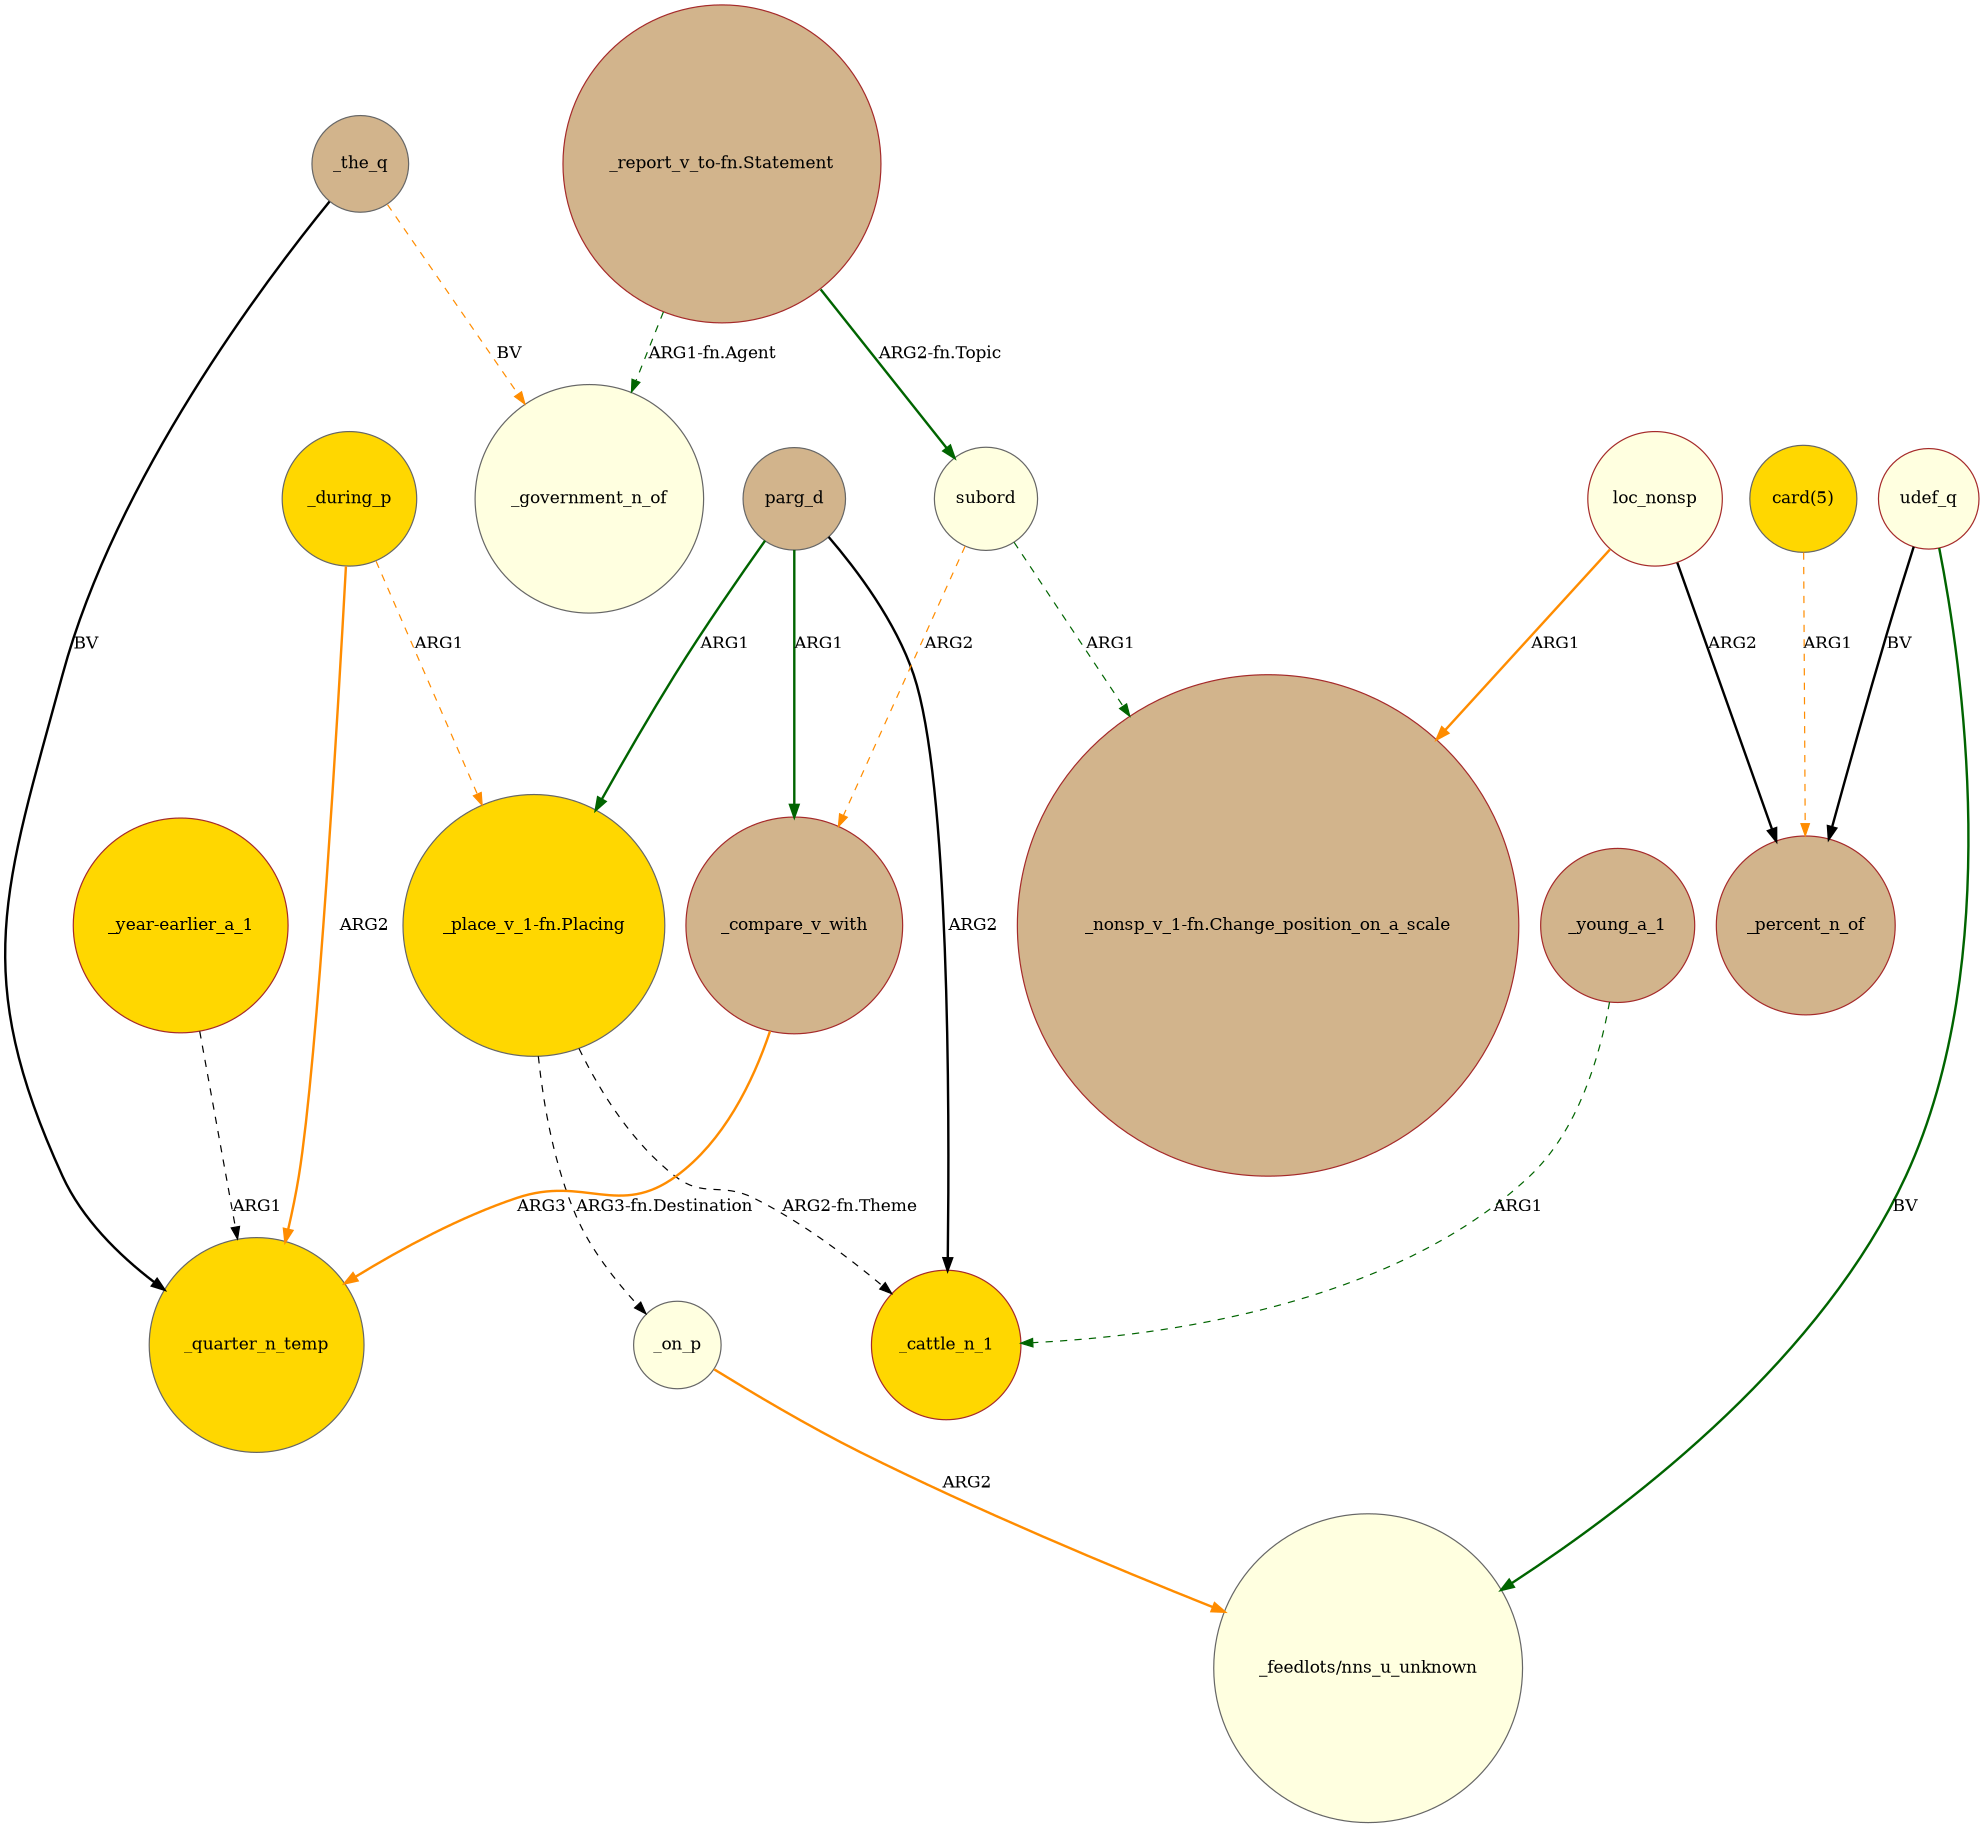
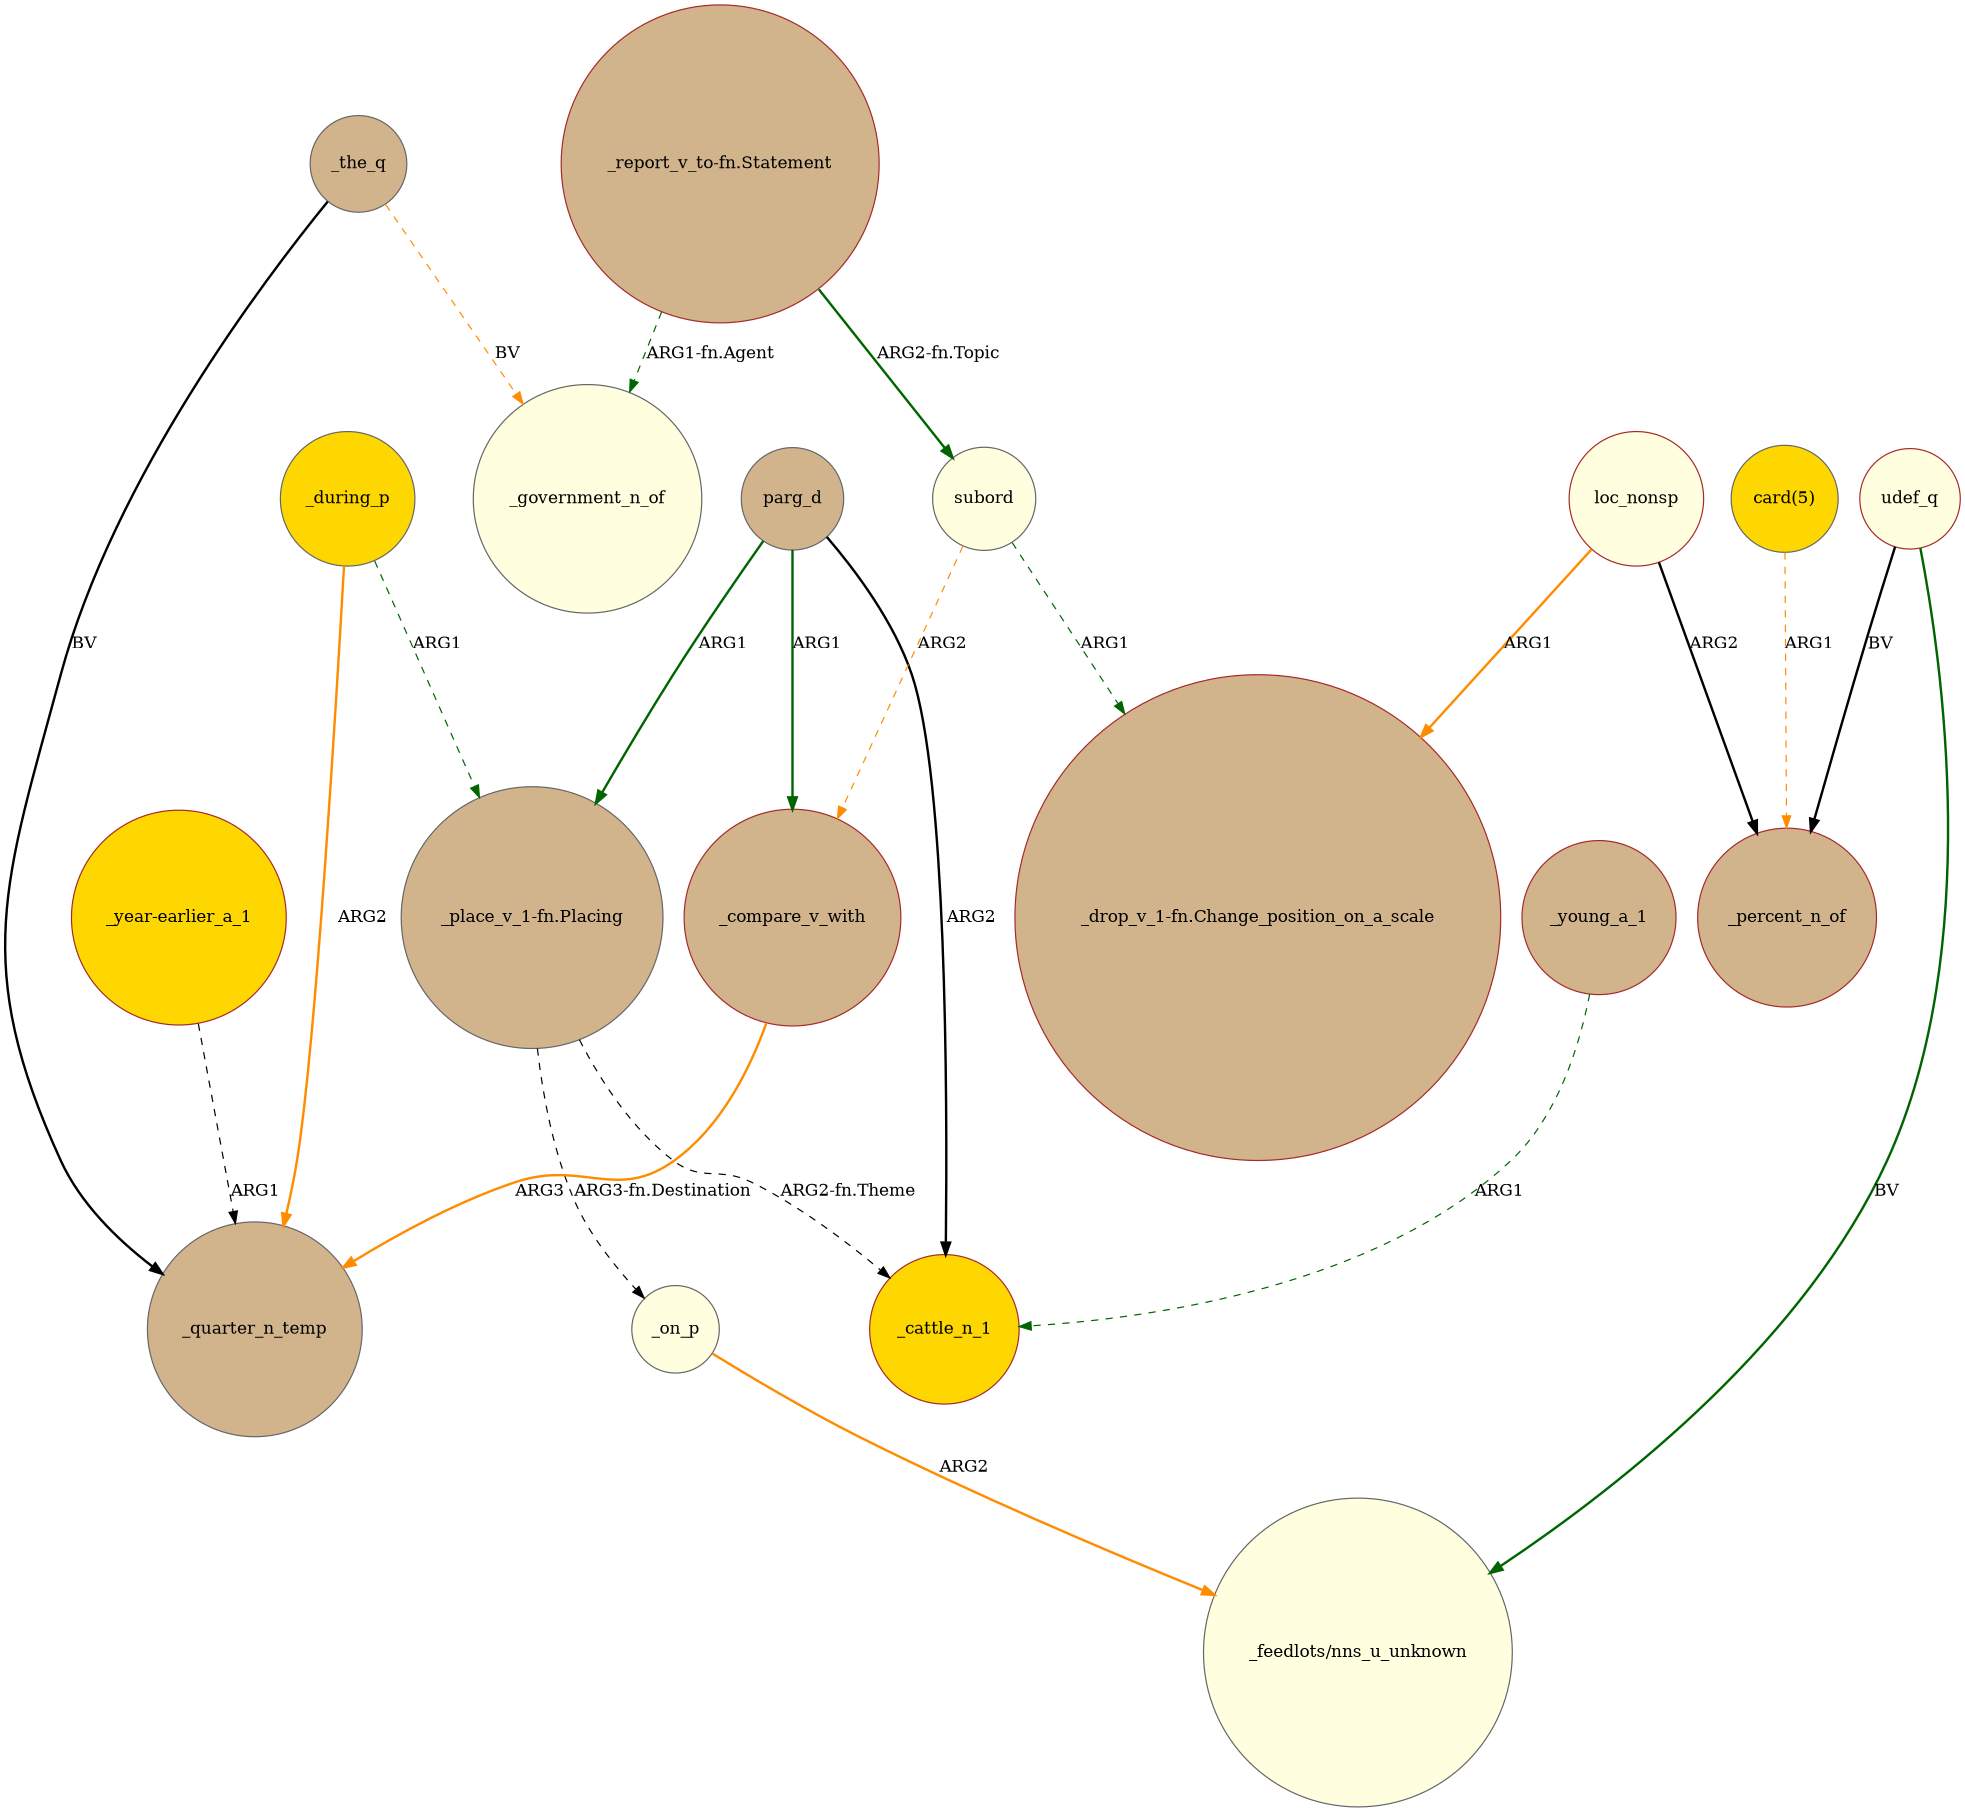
edge "_during_p" -> "_place_v_1-fn.Placing": color darkorange -> darkgreen
node "_place_v_1-fn.Placing": fillcolor gold -> tan
node "_nonsp_v_1-fn.Change_position_on_a_scale": label "_nonsp_v_1-fn.Change_position_on_a_scale" -> "_drop_v_1-fn.Change_position_on_a_scale"
node "_quarter_n_temp": fillcolor gold -> tan
